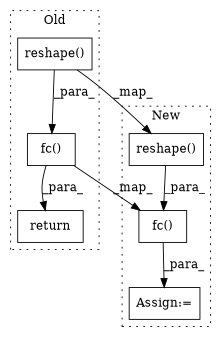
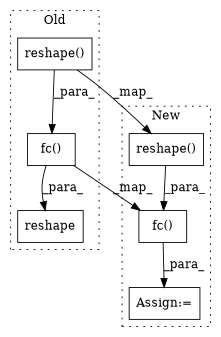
node "return": label "return" -> "reshape"
